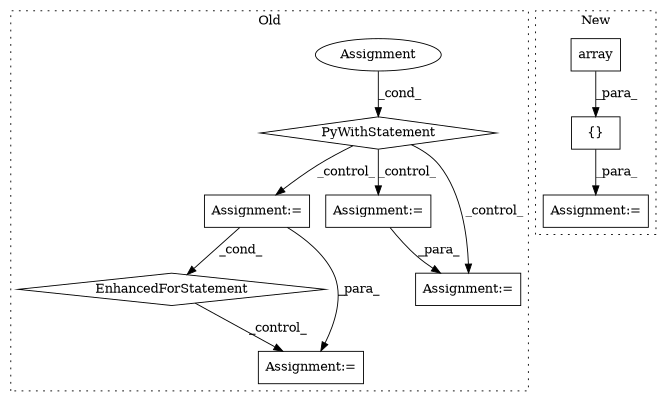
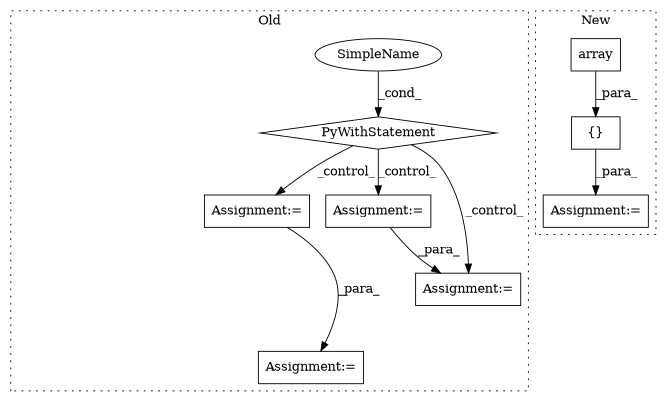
node "Assignment": label "Assignment" -> "SimpleName"
node "EnhancedForStatement": removed
